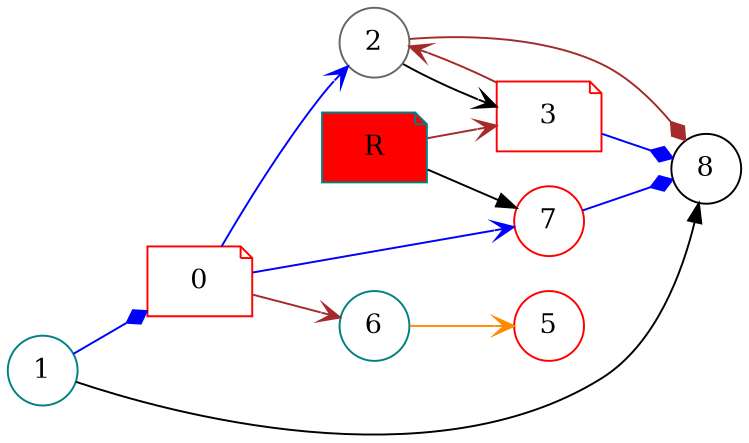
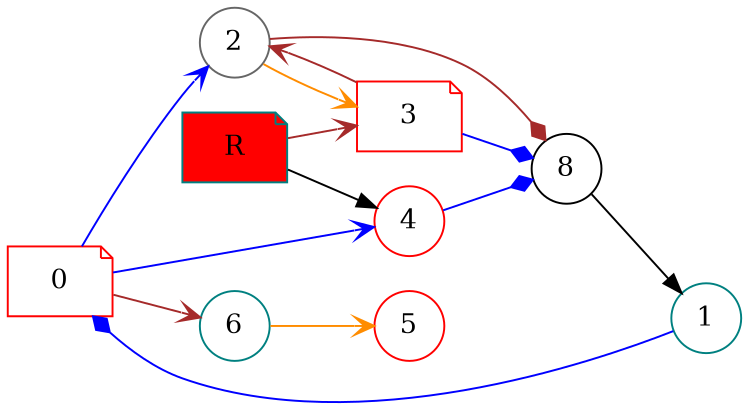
edge "2" -> "3": color black -> darkorange
node "7": label "7" -> "4"
edge "1" -> "8": reversed
